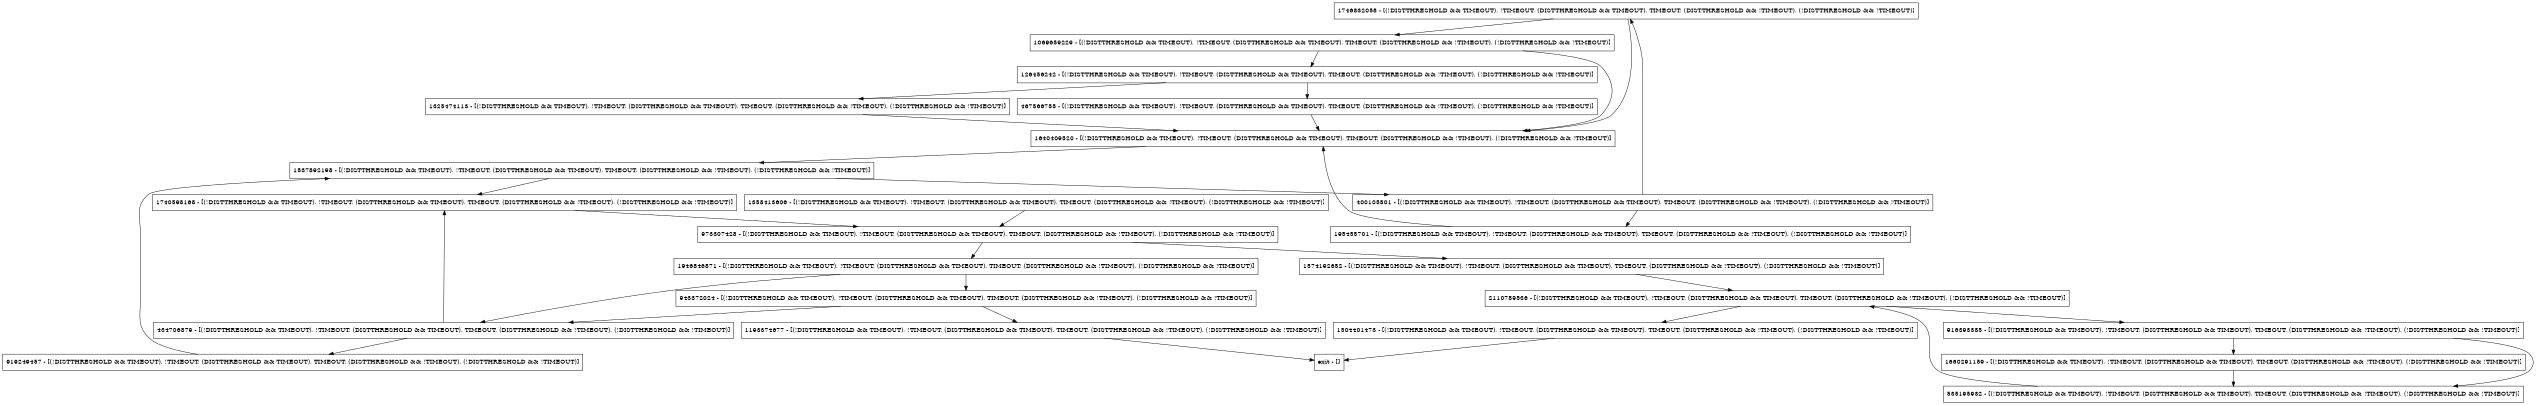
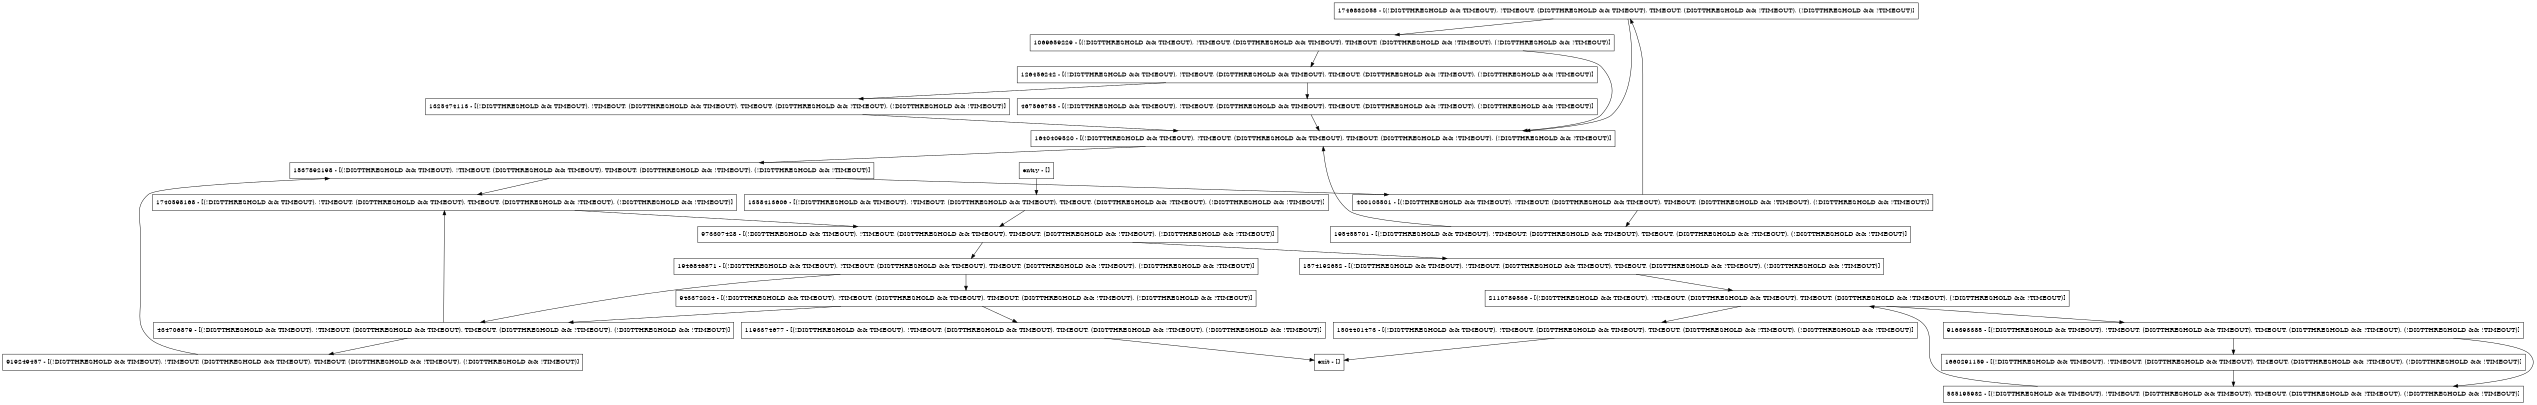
node "entry - []": added
